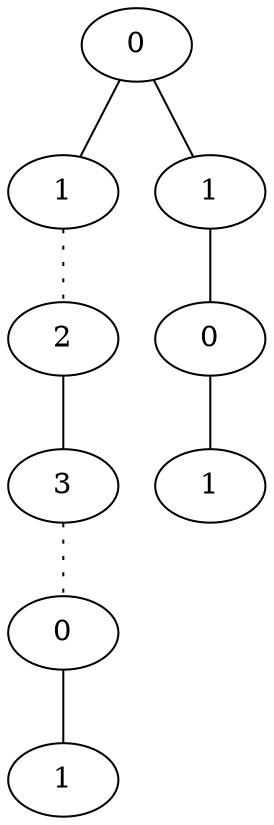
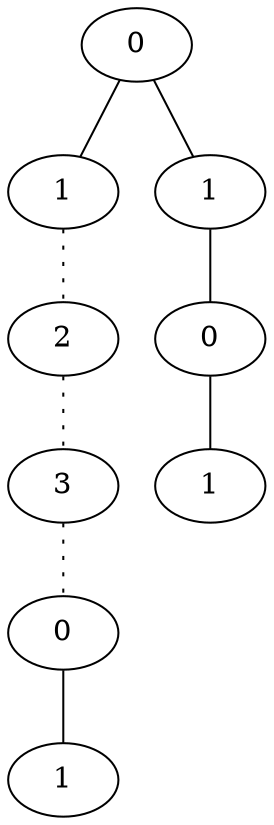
edge "2" -- "3": style solid -> dotted
